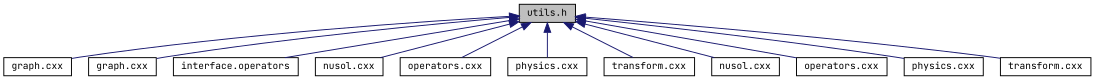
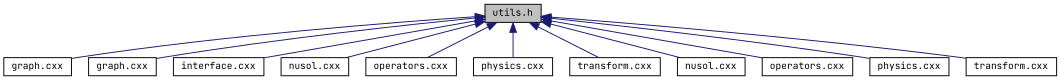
node "interface.operators": label "interface.operators" -> "interface.cxx"
